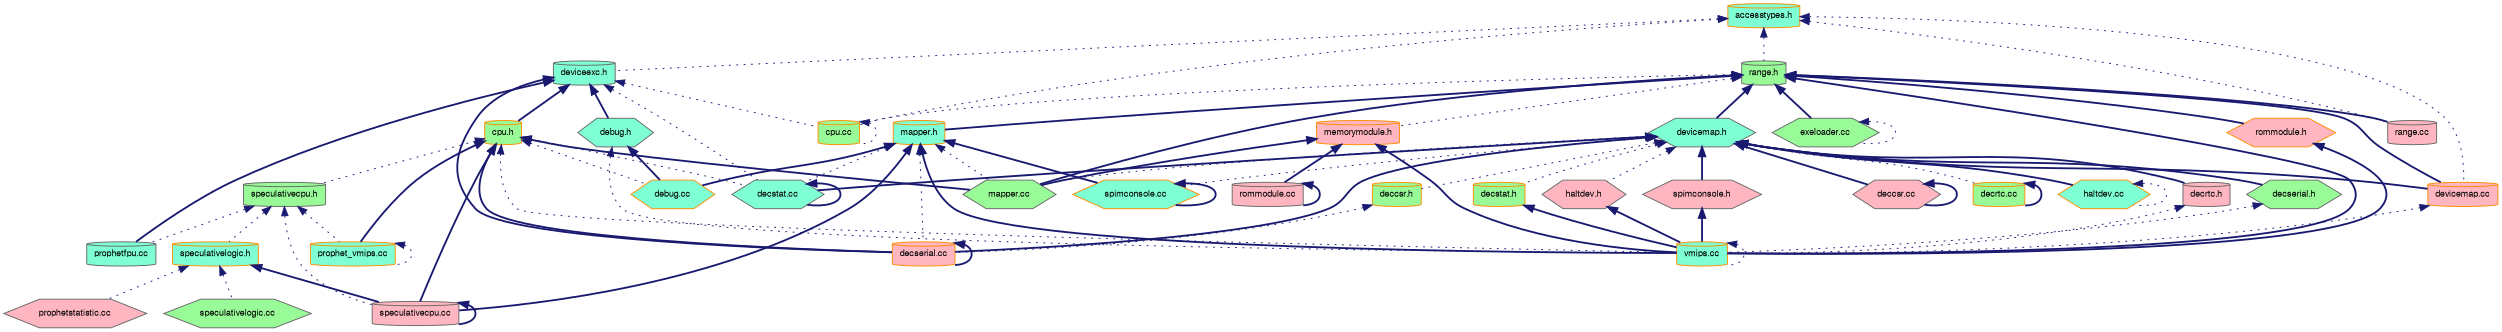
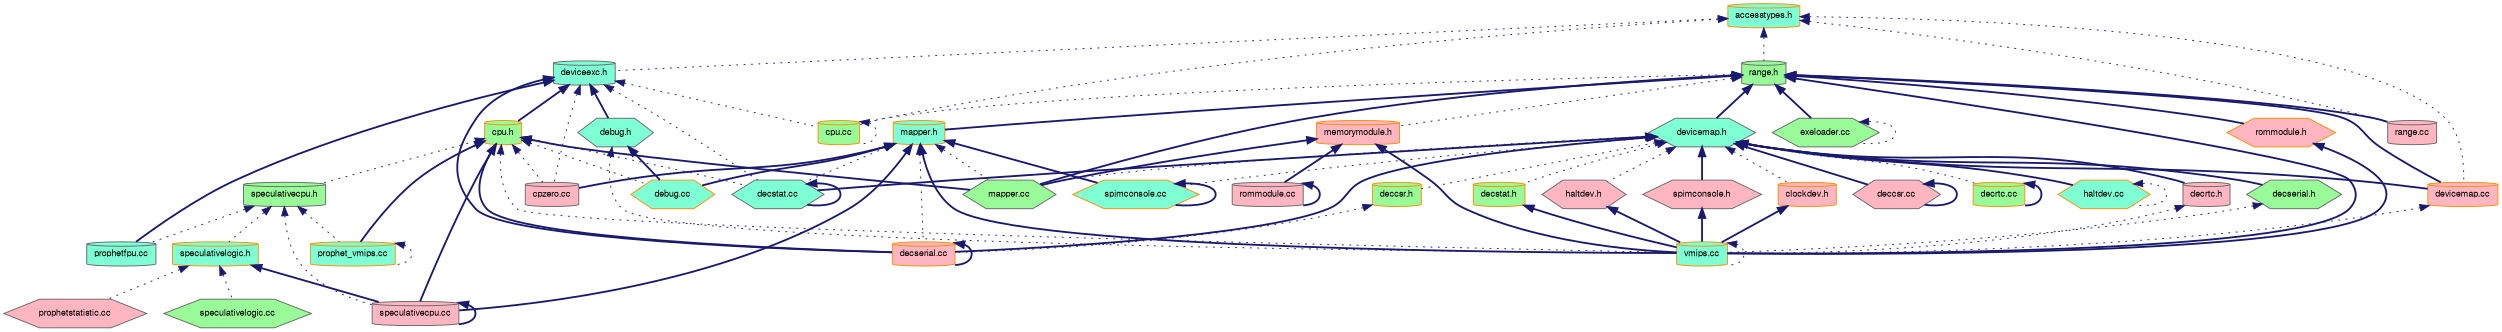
node "cpzero.cc": added
node "clockdev.h": added
